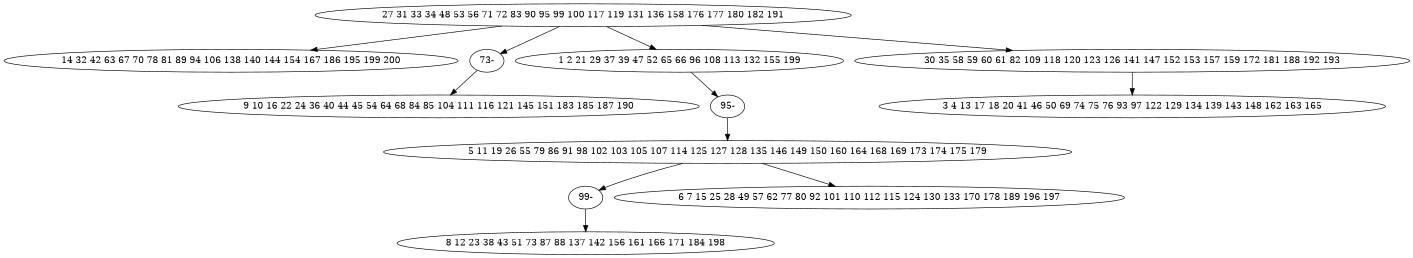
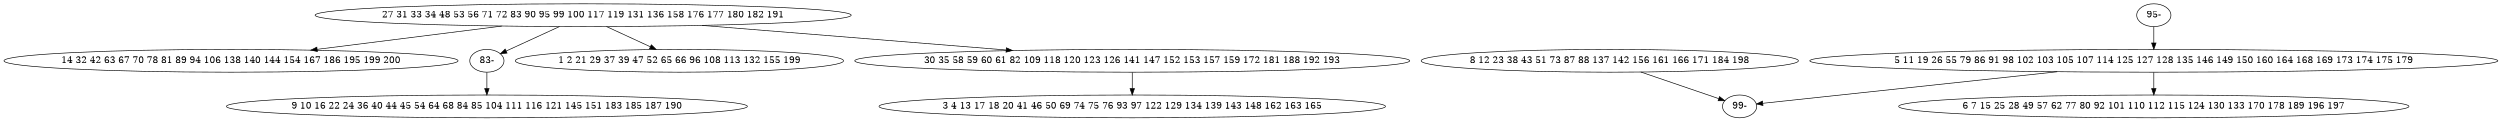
node "73-": label "73-" -> "83-"
edge "1 2 21 29 37 39 47 52 65 66 96 108 113 132 155 199" -> "95-": removed
edge "99-" -> "8 12 23 38 43 51 73 87 88 137 142 156 161 166 171 184 198": reversed
